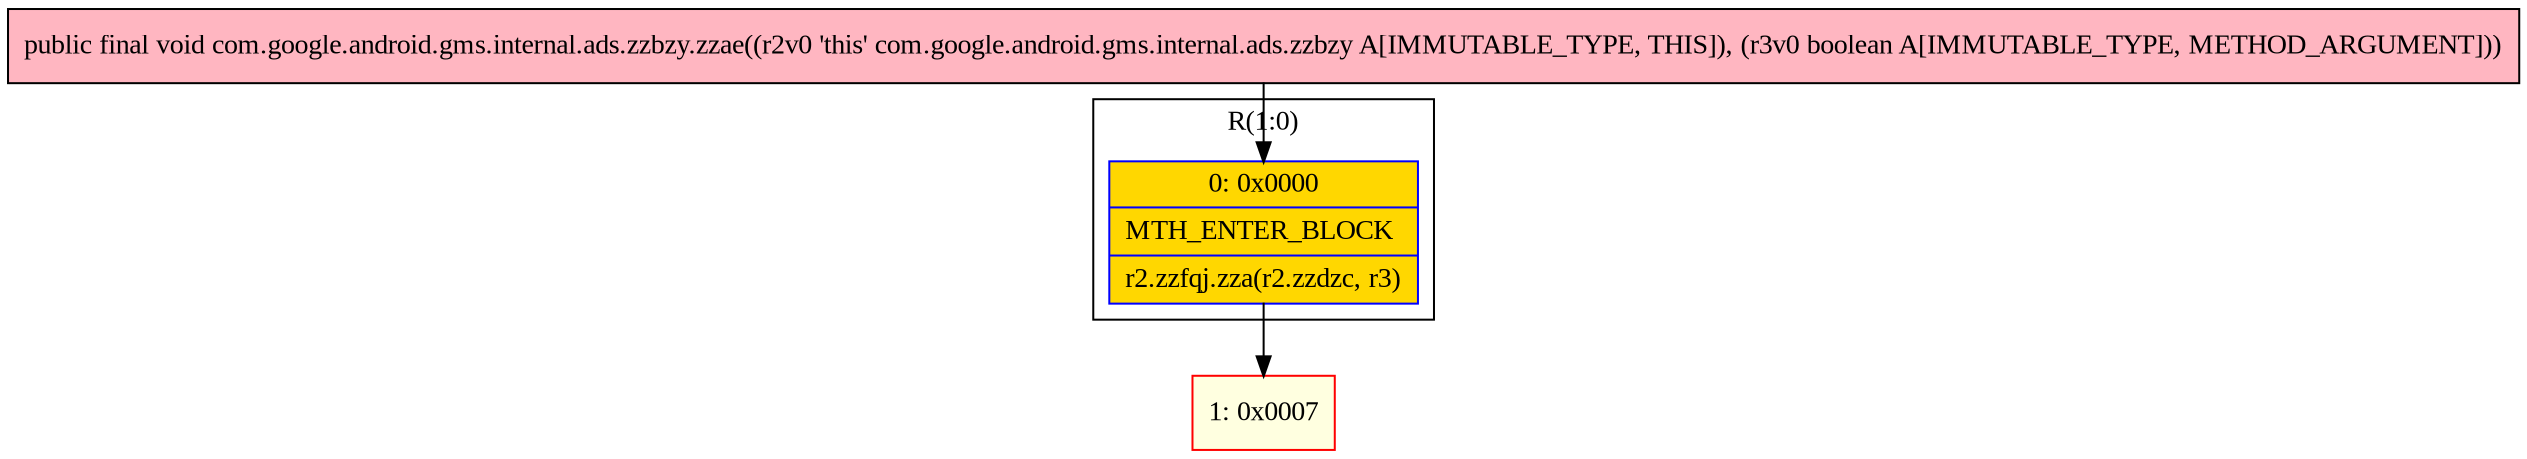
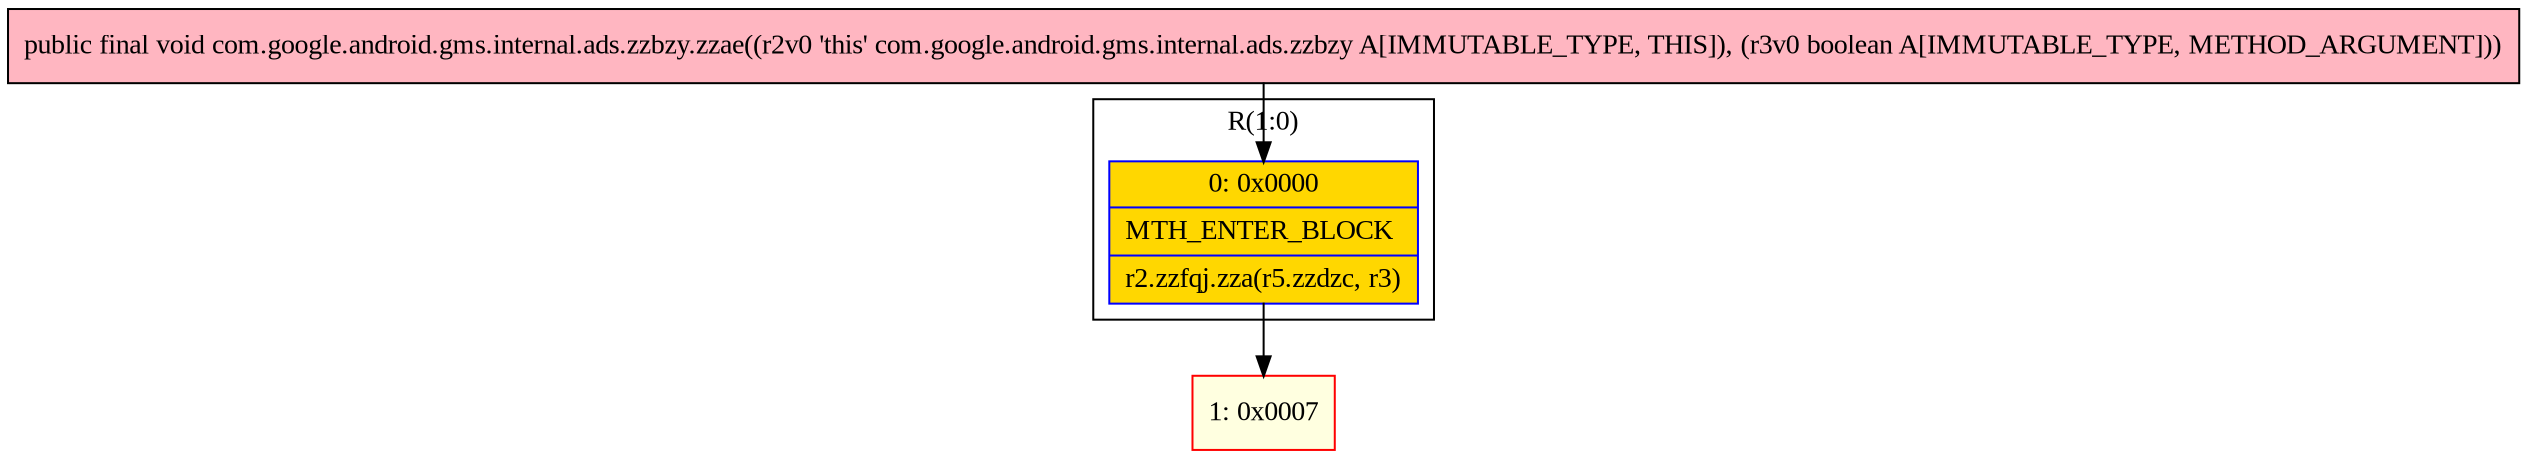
node "0: 0x0000": text "r2.zzfqj.zza(r2.zzdzc, r3)" -> "r2.zzfqj.zza(r5.zzdzc, r3)"
